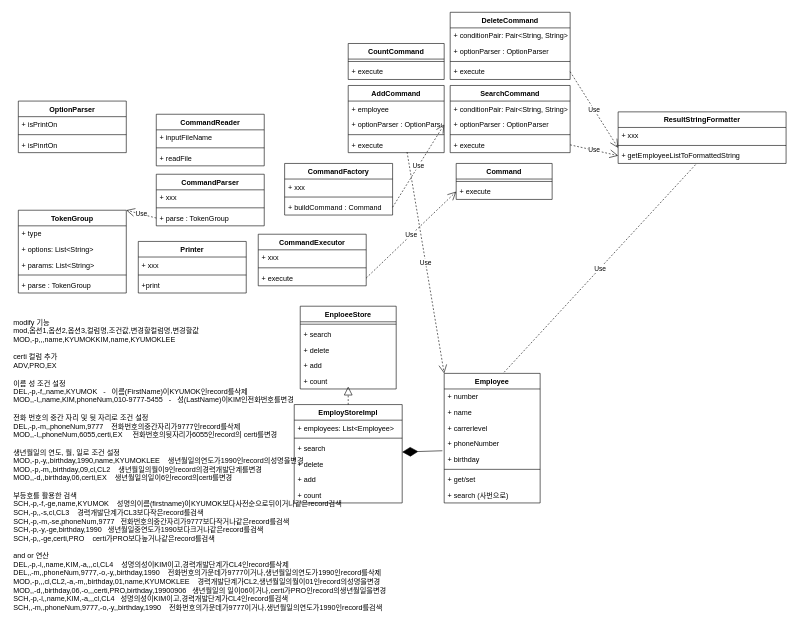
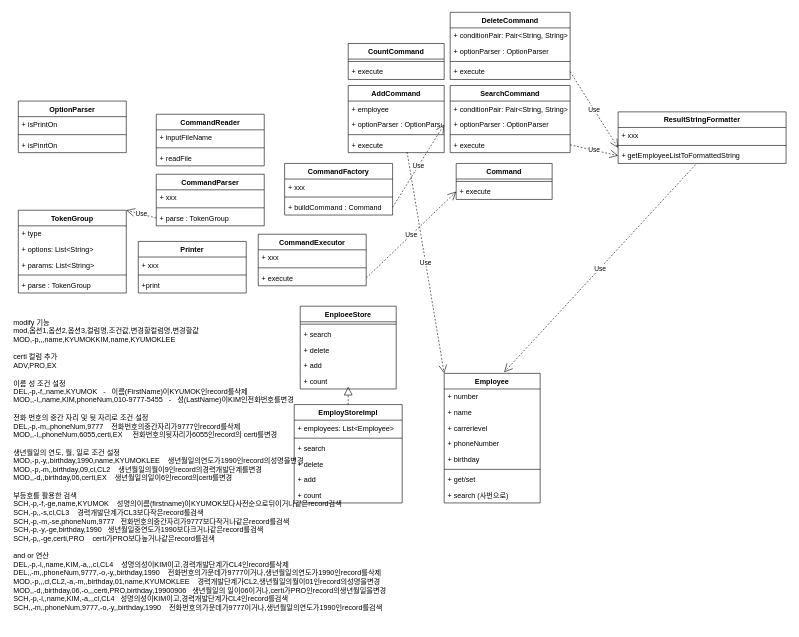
edge "+ getEmployeeListToFormattedString" -- "Employee": arrowhead none -> open
edge "+ birthday" -> "EmployStoreImpl": removed
